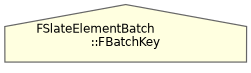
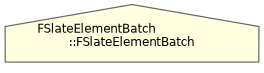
node "FSlateElementBatch ::FBatchKey": label "FSlateElementBatch ::FBatchKey" -> "FSlateElementBatch ::FSlateElementBatch"
